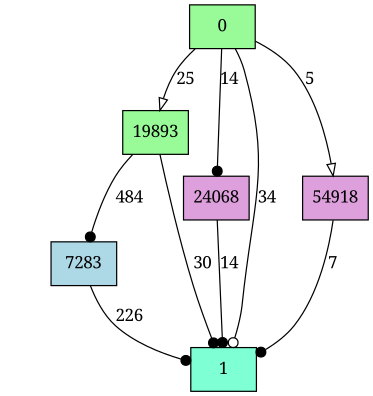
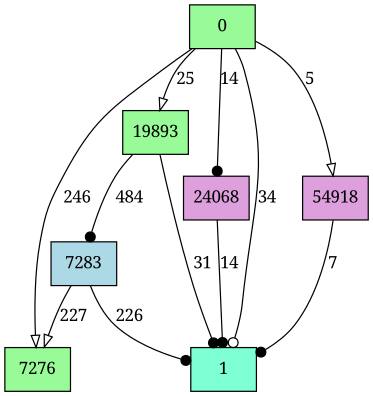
edge "19893" -> "1": label "30" -> "31"
node "7276": added
